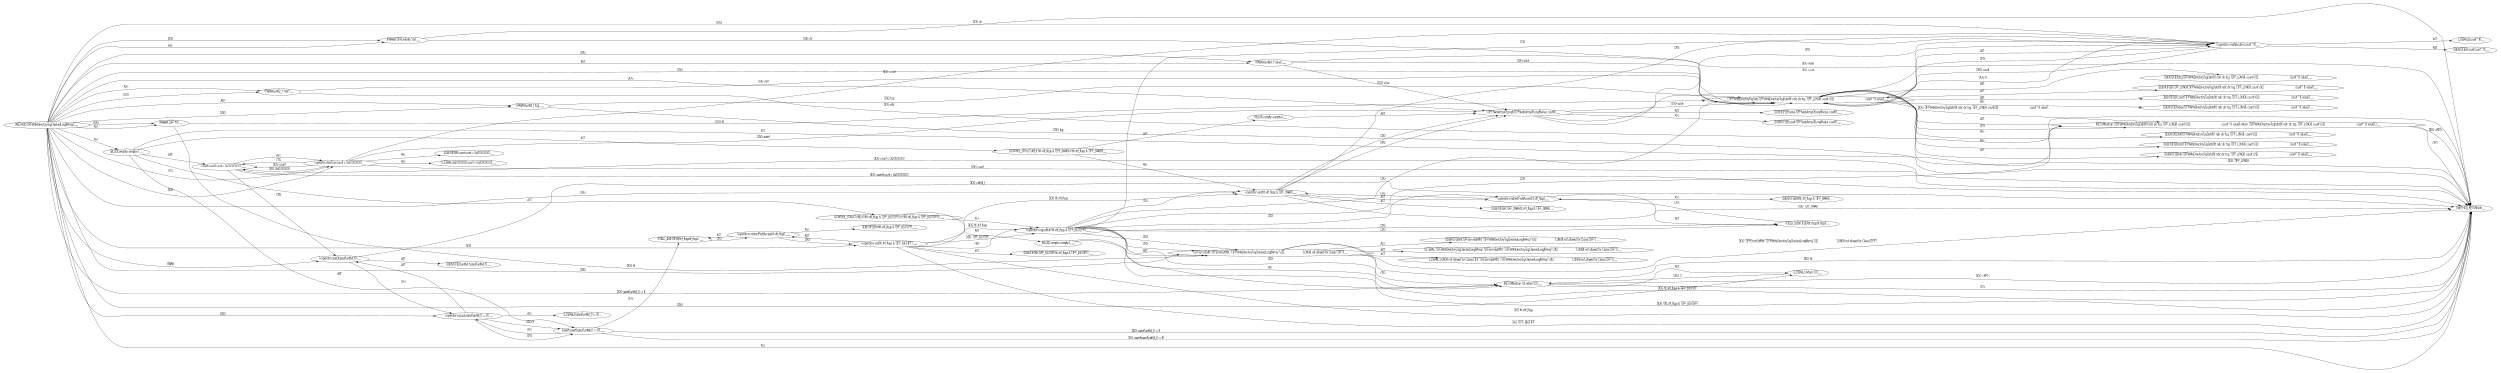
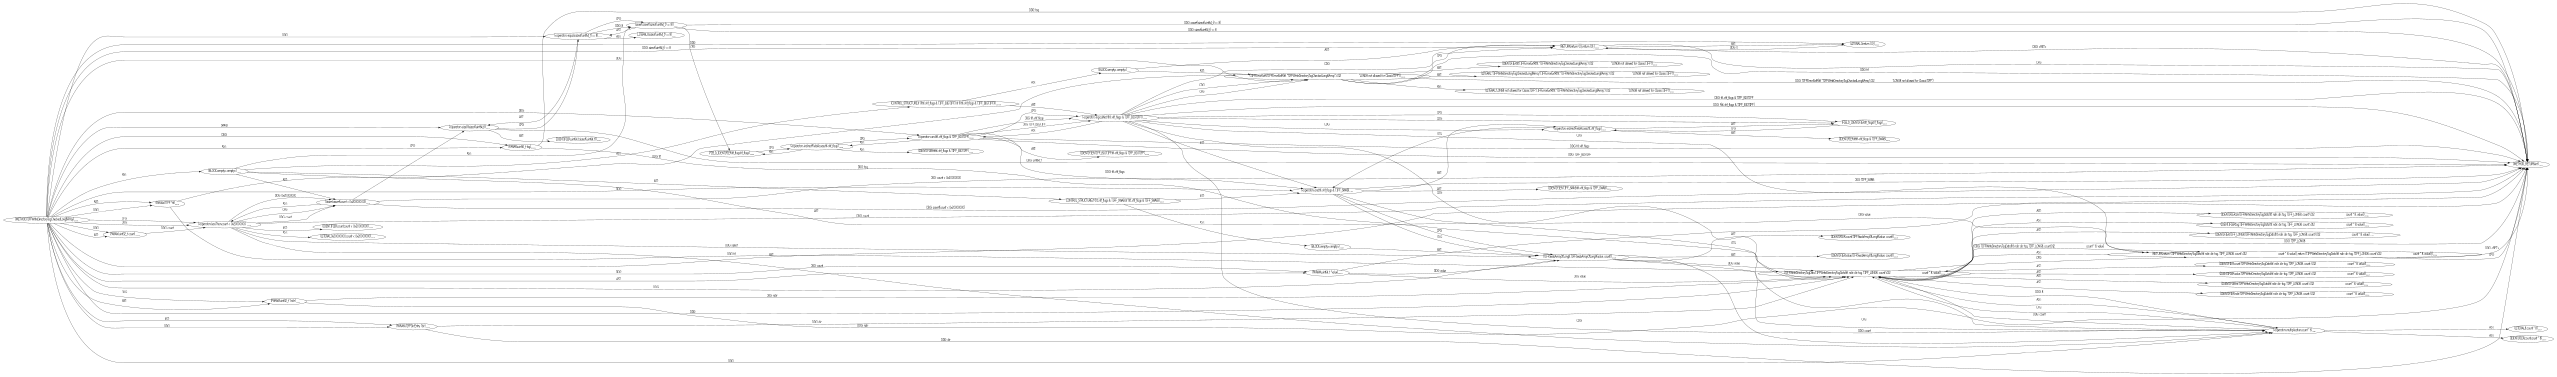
edge "(<operator>.logicalNot,!(tif->tif_flags & TIFF_BIGTIFF))" -> "(<operator>.and,tif->tif_flags & TIFF_BIGTIFF)": added, label "AST:"
edge "(<operator>.logicalNot,!(tif->tif_flags & TIFF_BIGTIFF))" -> "(<operator>.and,tif->tif_flags & TIFF_SWAB)": label "CDG: " -> "AST: "
node "(PARAM,uint32_t count)": added
